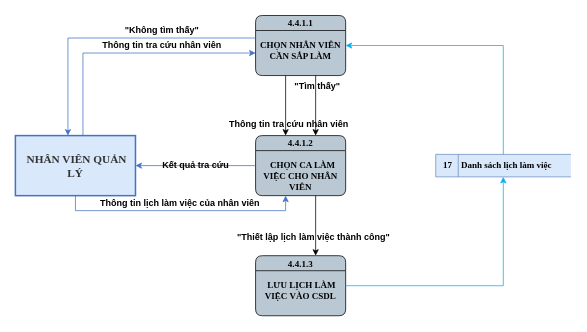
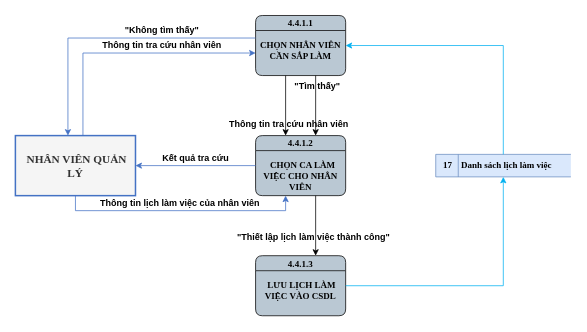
node "NHÂN VIÊN QUẢN LÝ": fillcolor #dae8fc -> #f5f5f5
node "Kết quả tra cứu": moved (195, 165) -> (195, 158)
